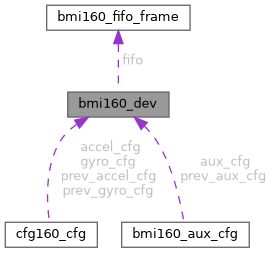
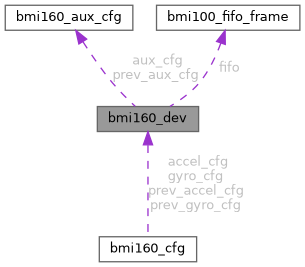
node "bmi160_fifo_frame": label "bmi160_fifo_frame" -> "bmi100_fifo_frame"
edge "bmi160_aux_cfg" -> "bmi160_dev": reversed
node "cfg160_cfg": label "cfg160_cfg" -> "bmi160_cfg"
